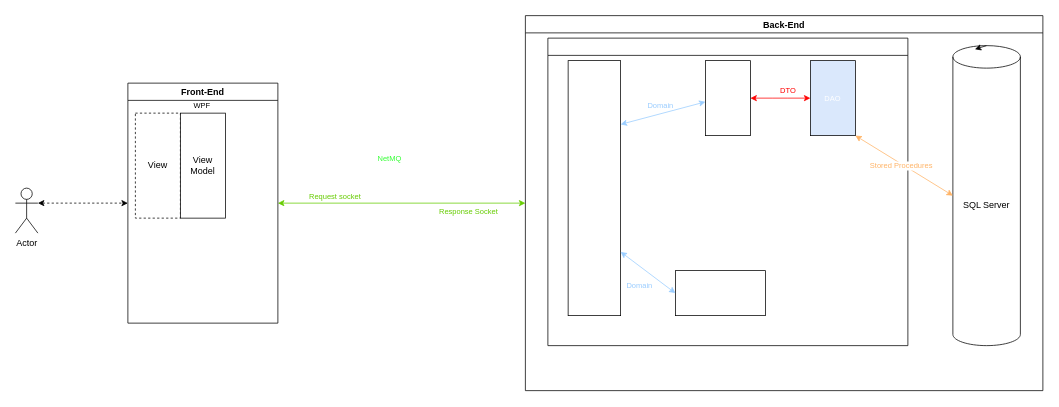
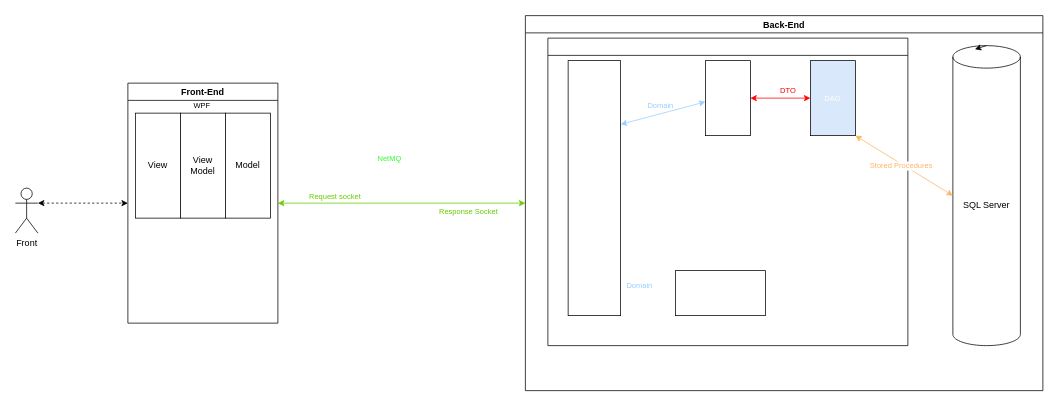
node "View": style dashed -> solid
node "Model": added
node "Actor": label "Actor" -> "Front"
edge "Service" -- "Domain Services": removed
